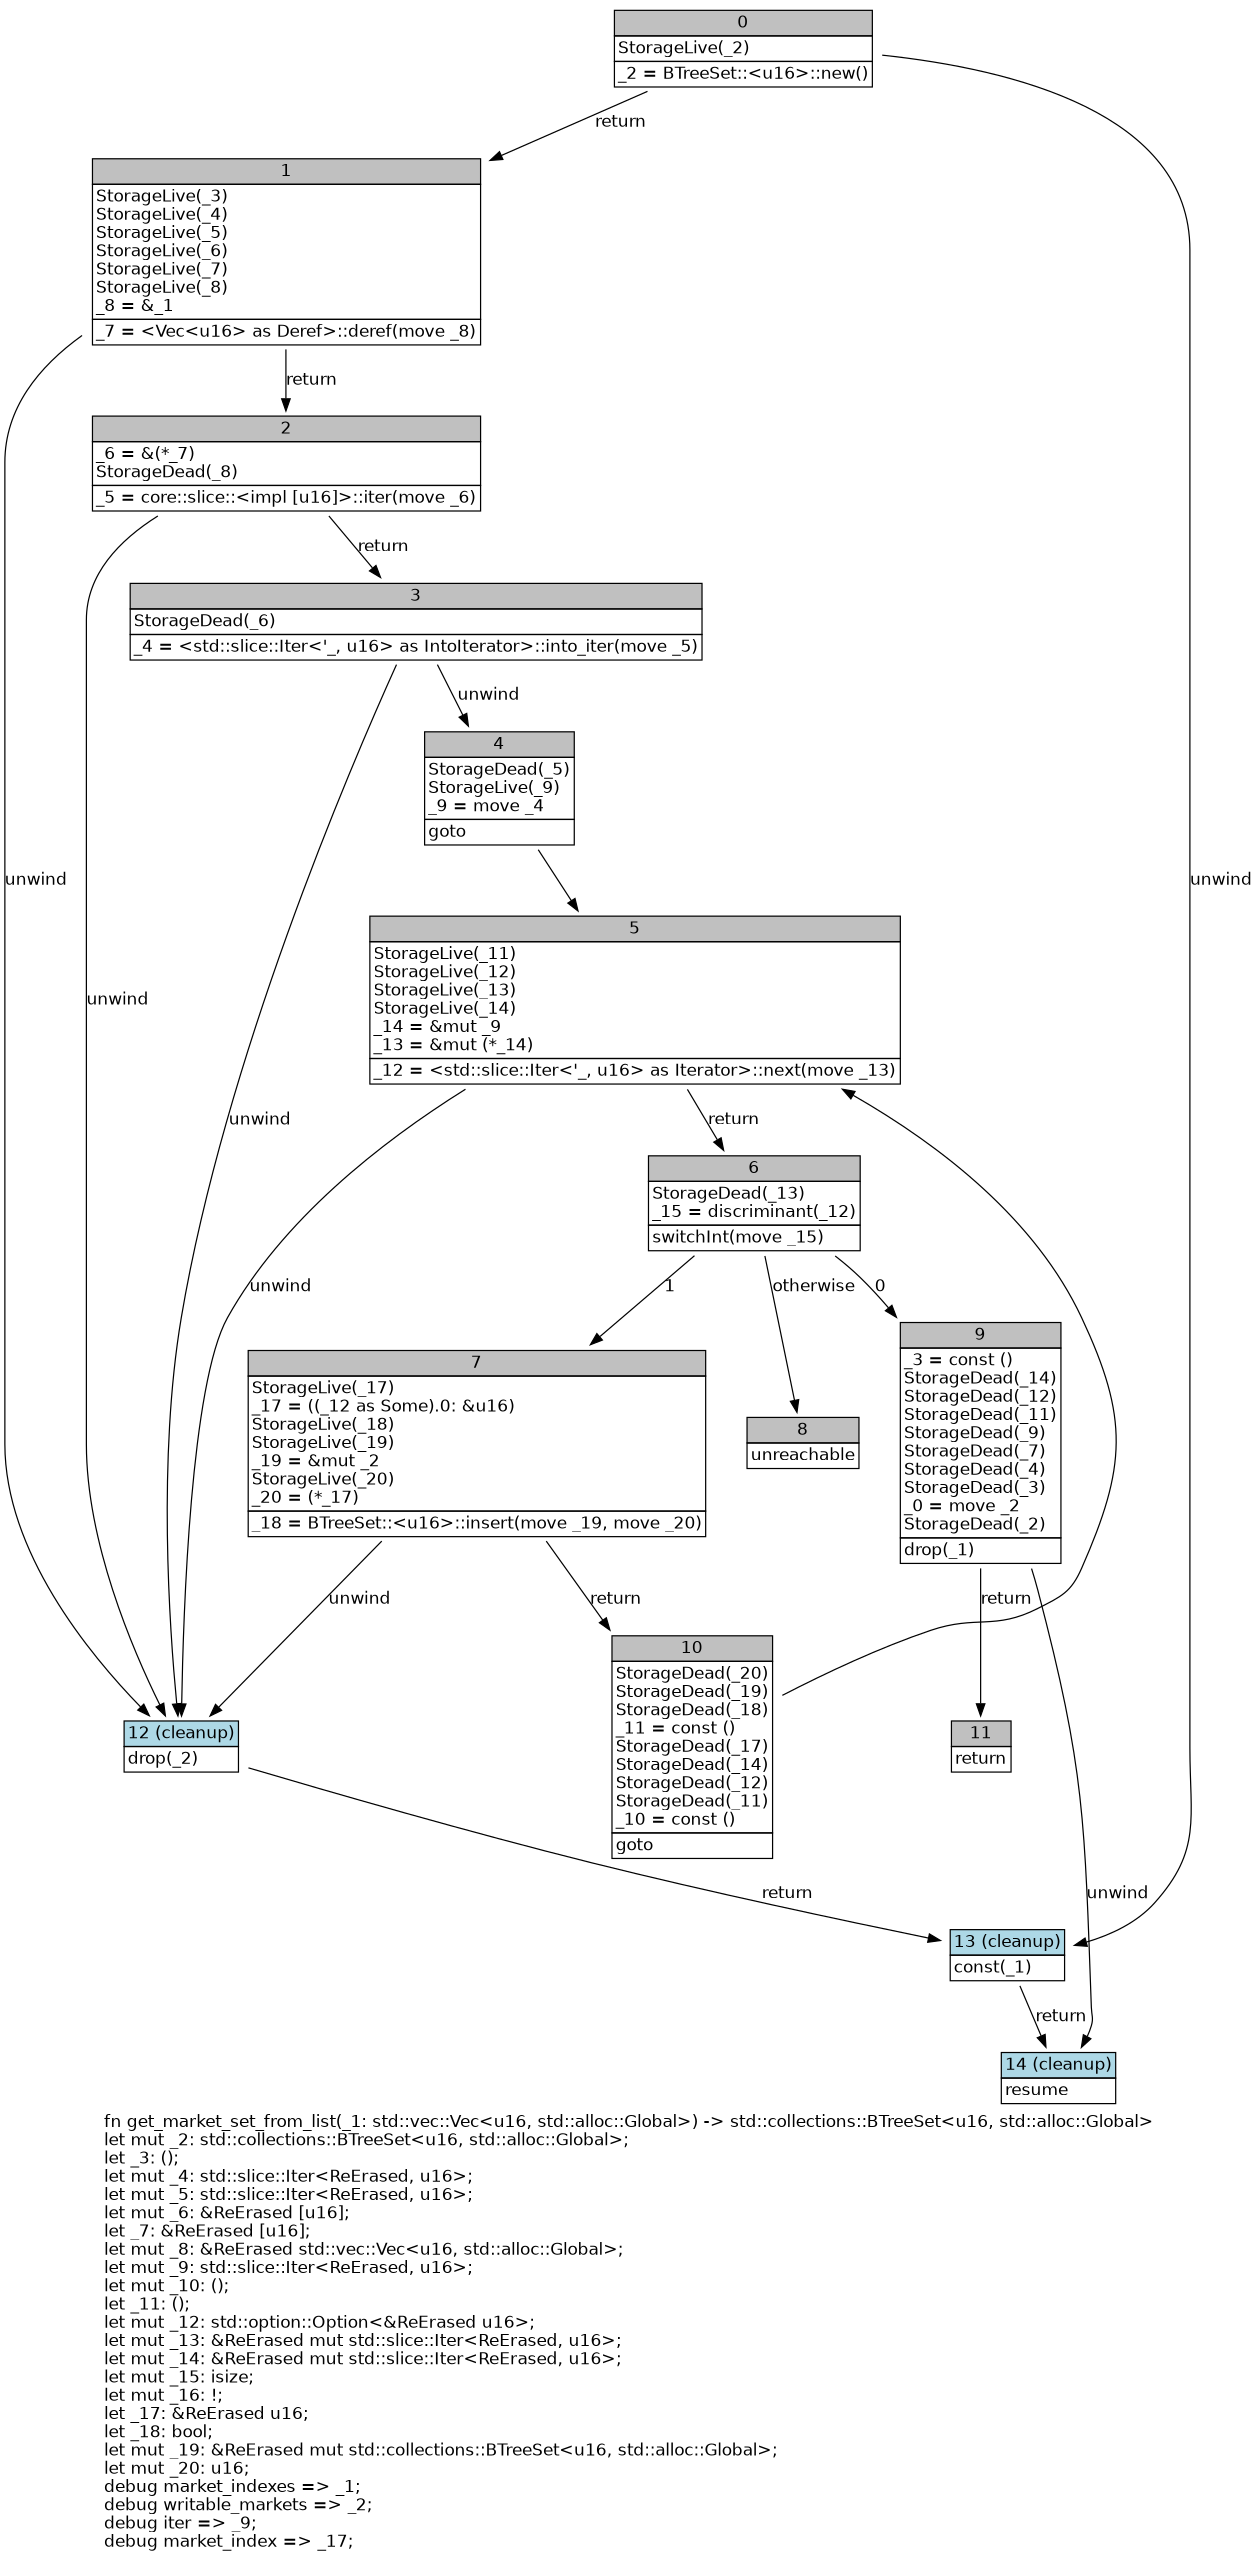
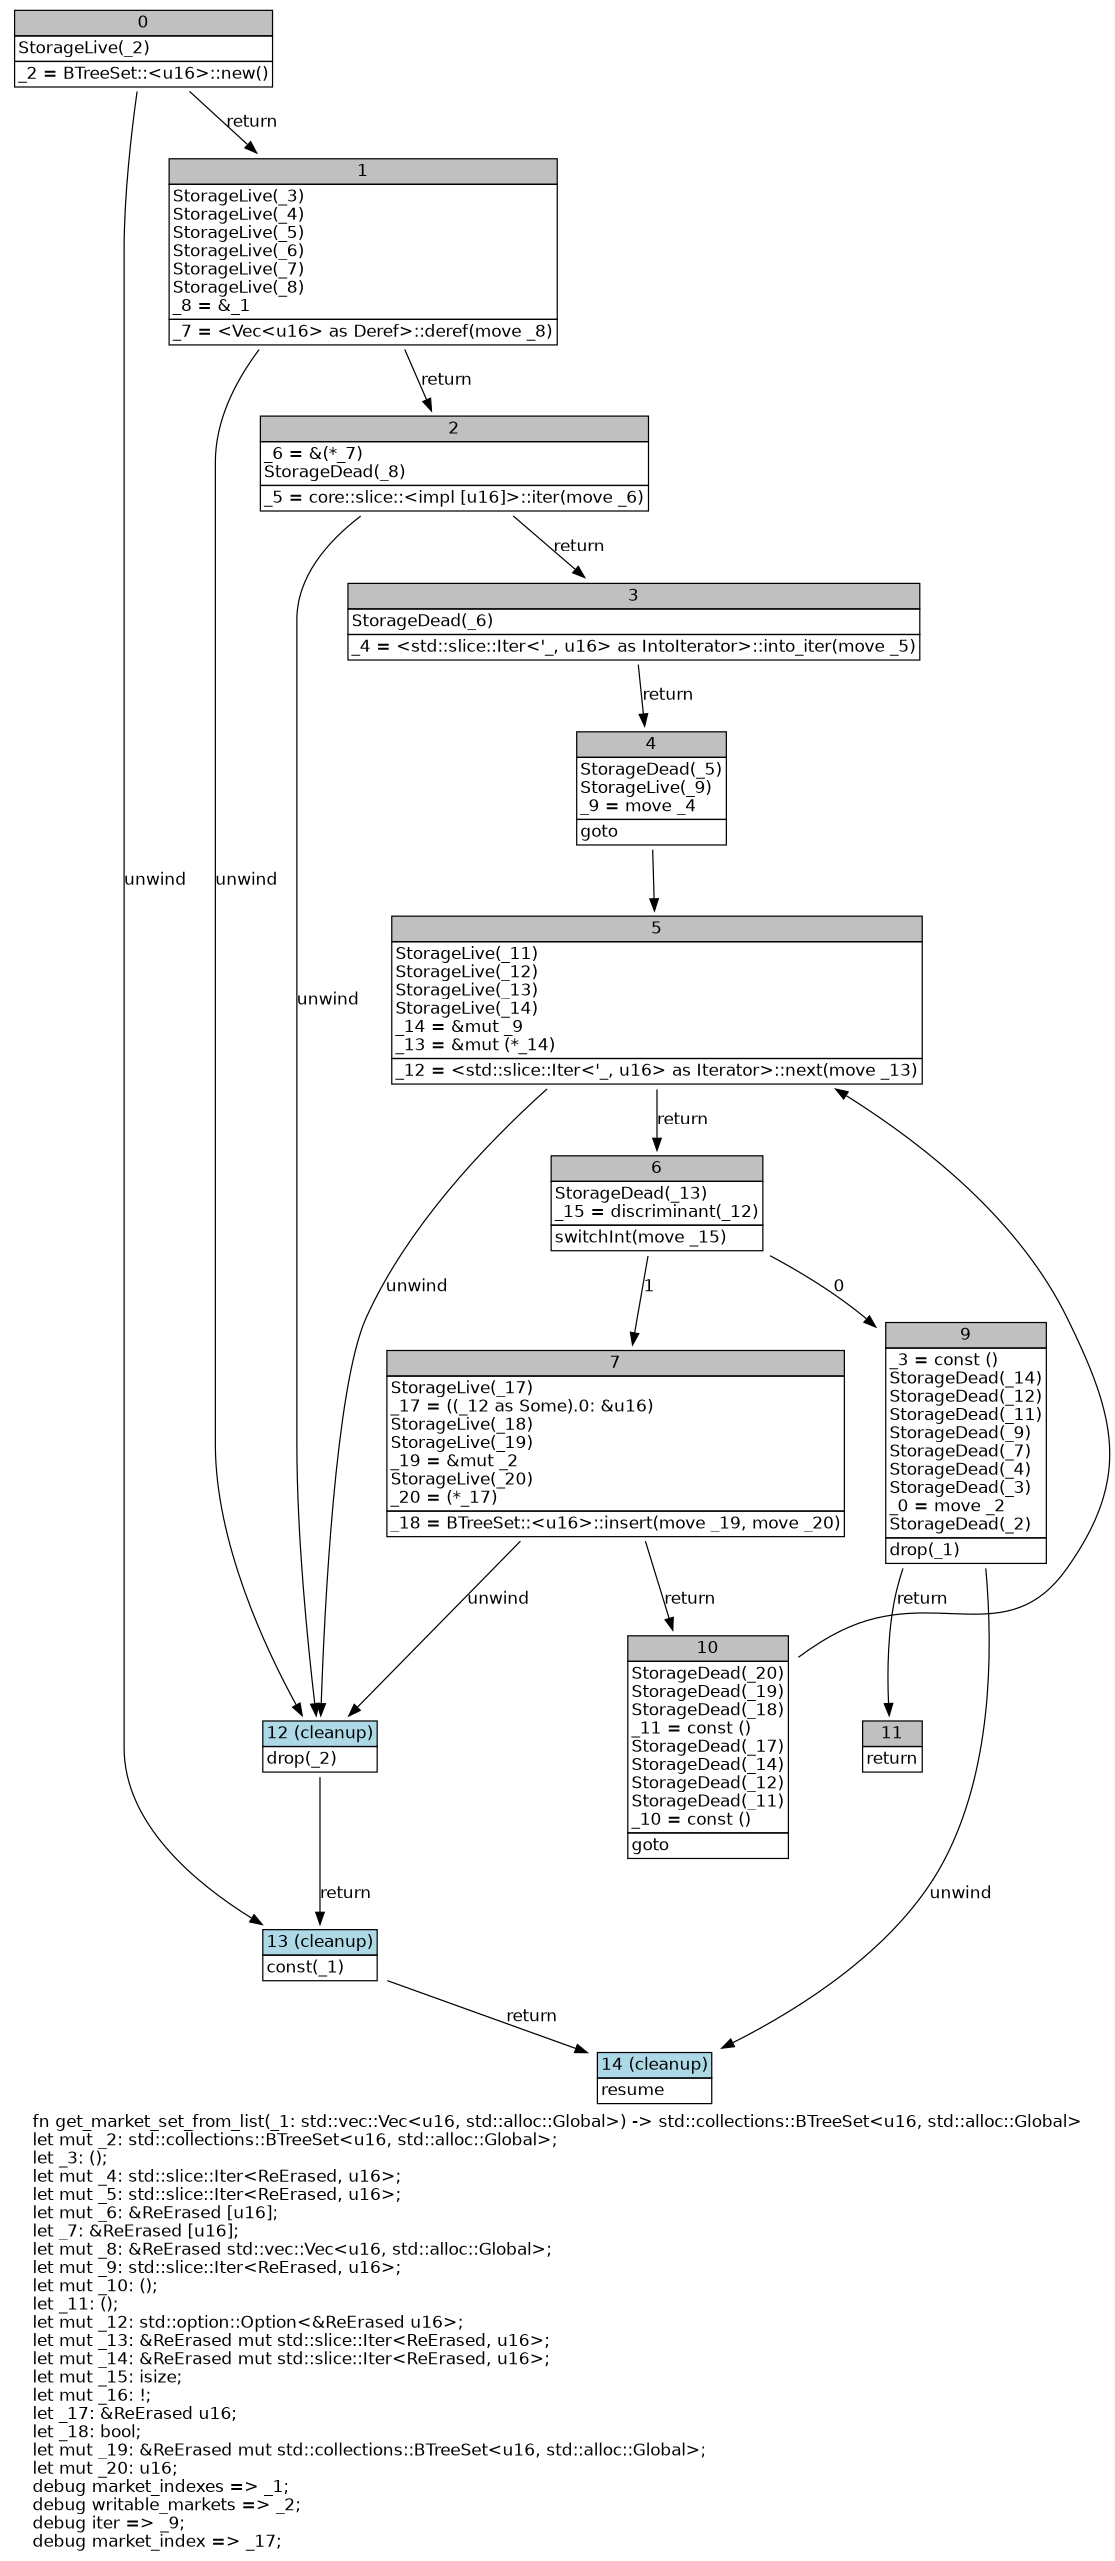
edge "3" -> "4": label "unwind" -> "return"
edge "3" -> "12 (cleanup)": removed, label "unwind"
node "8": removed
